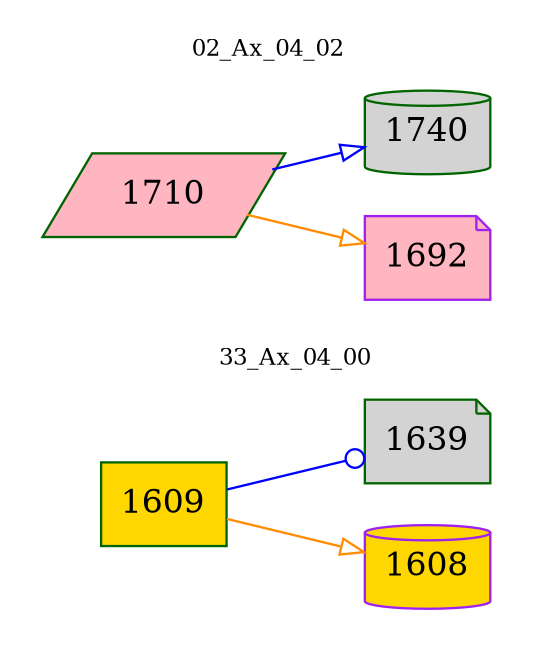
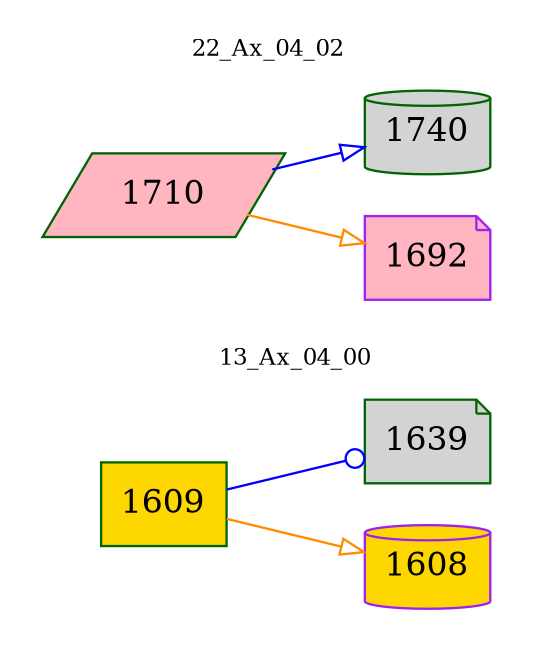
cluster "02_Ax_04_02": label "02_Ax_04_02" -> "22_Ax_04_02"
cluster "33_Ax_04_00": label "33_Ax_04_00" -> "13_Ax_04_00"
